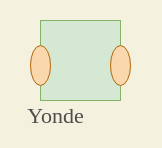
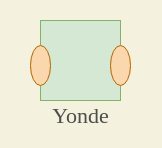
node "Yonde": moved (56, 117) -> (81, 117)
